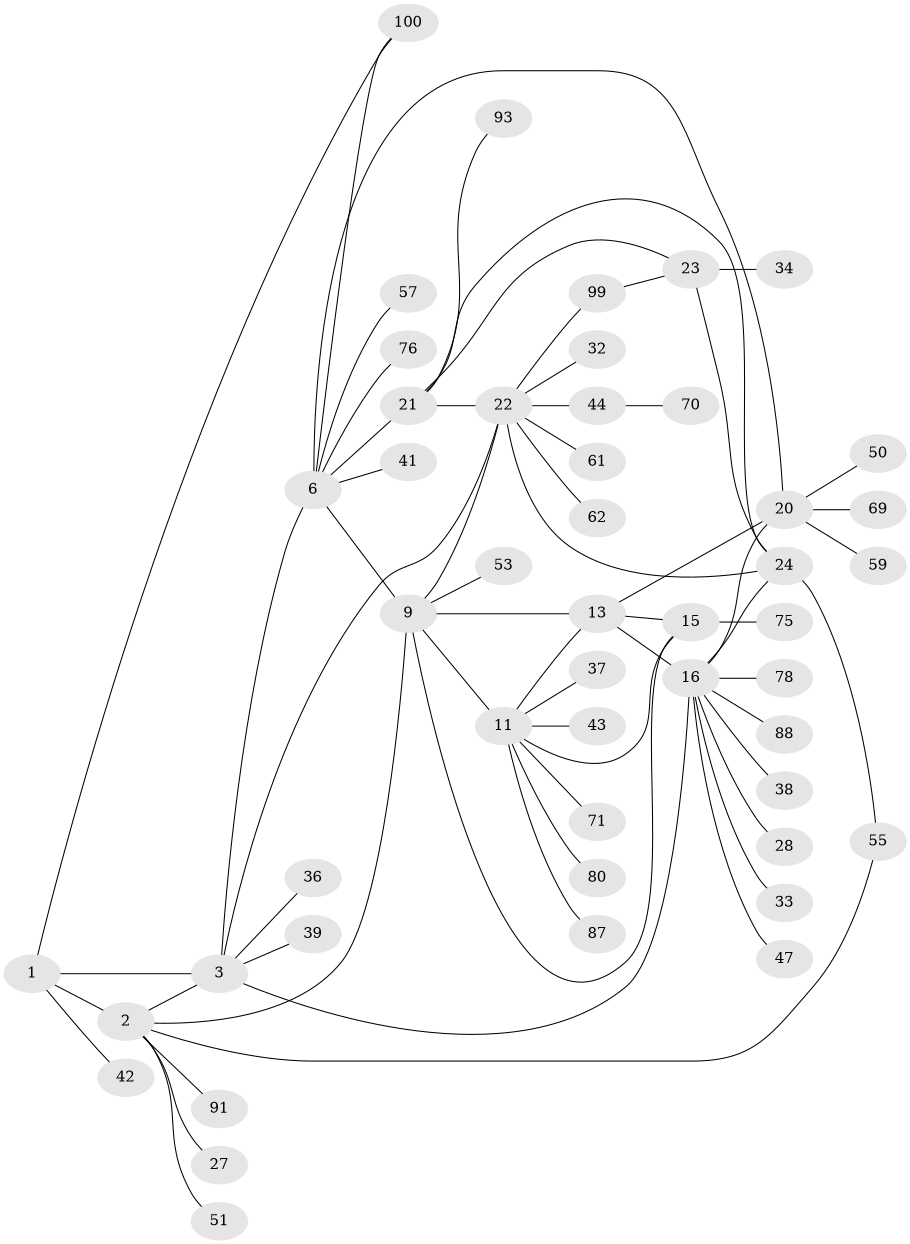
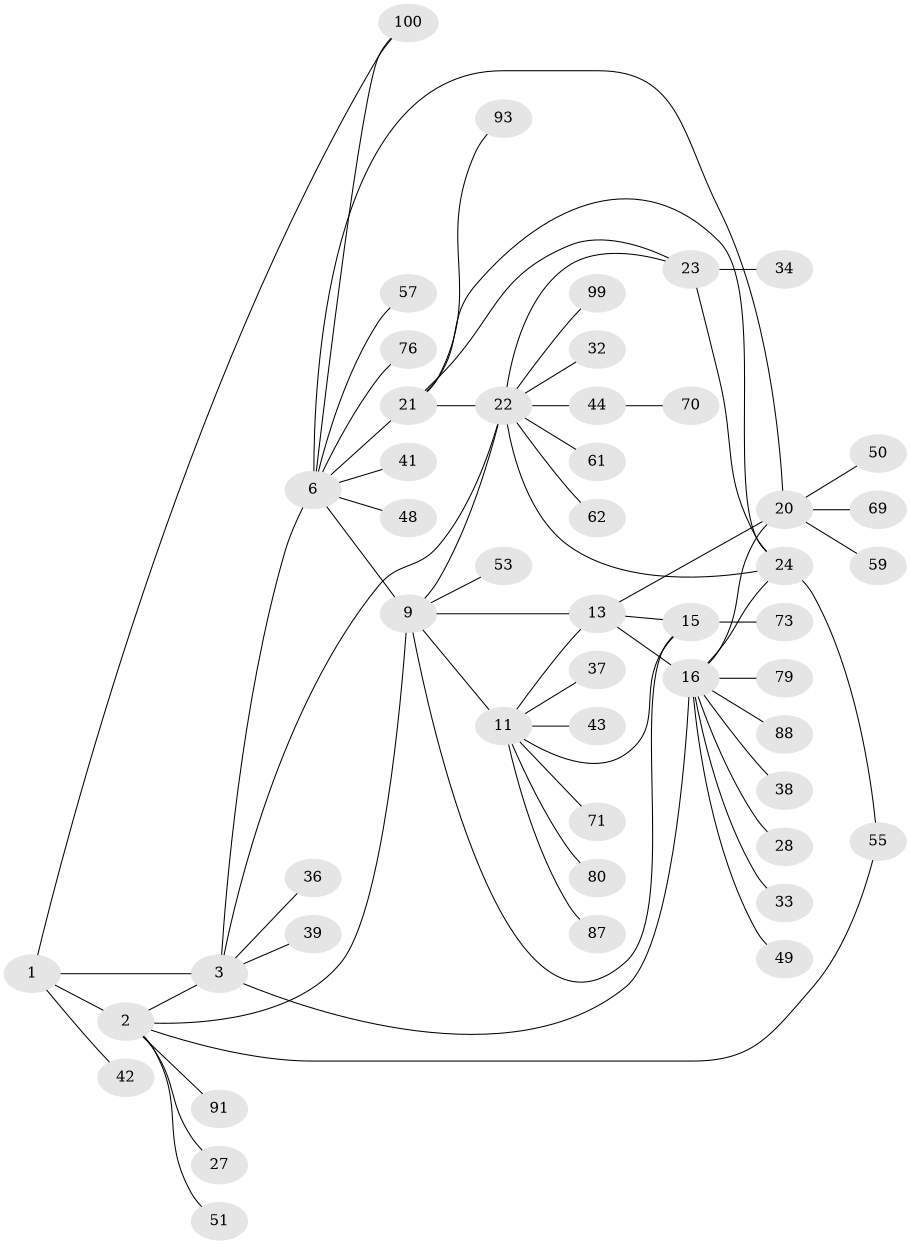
edge "23" -- "99": now "23" -- "22"
node "48": added
node "75": label "75" -> "73"
node "78": label "78" -> "79"
node "47": label "47" -> "49"
